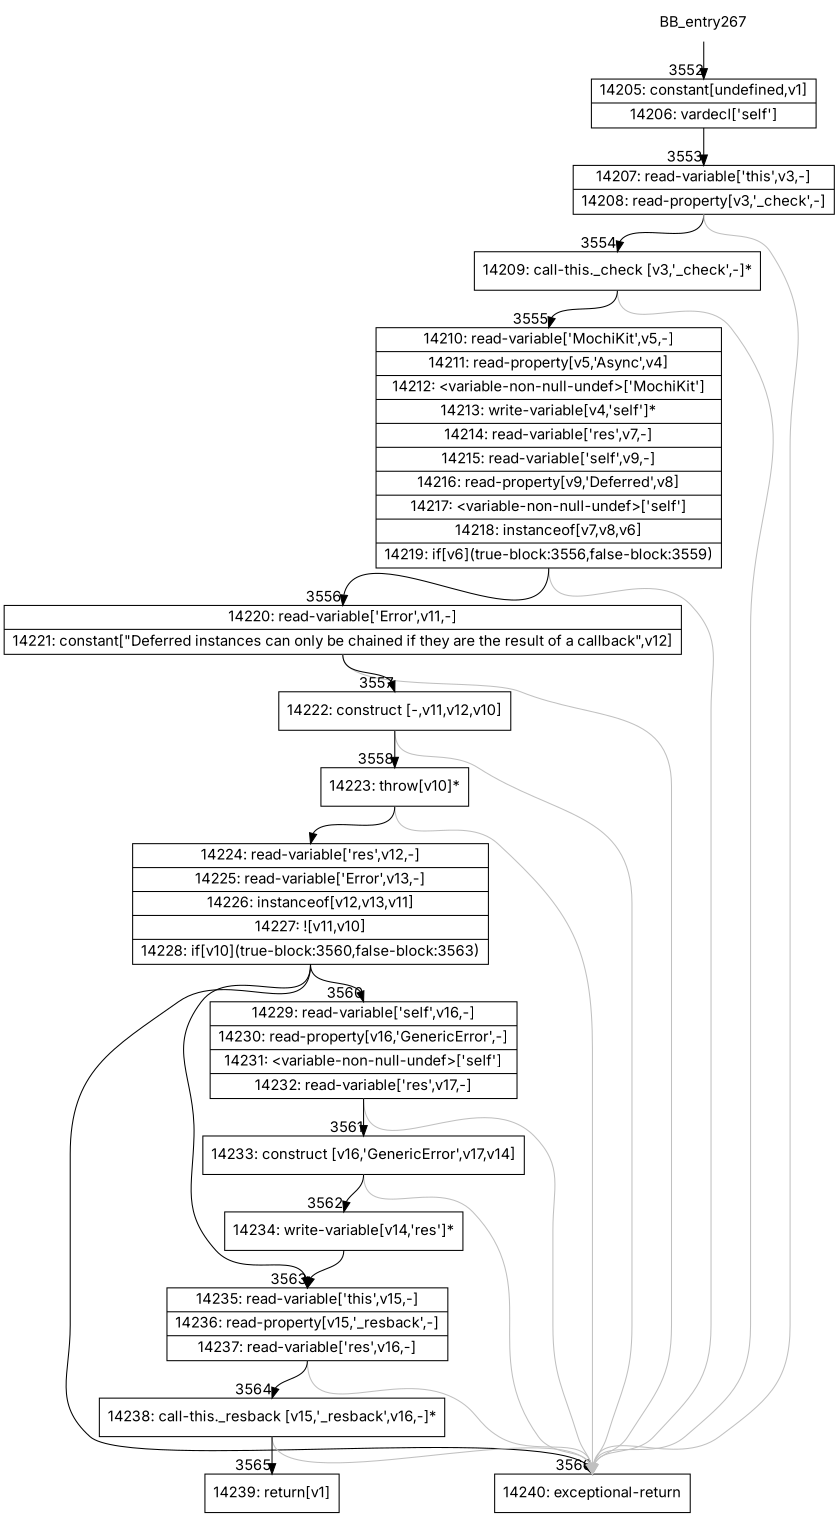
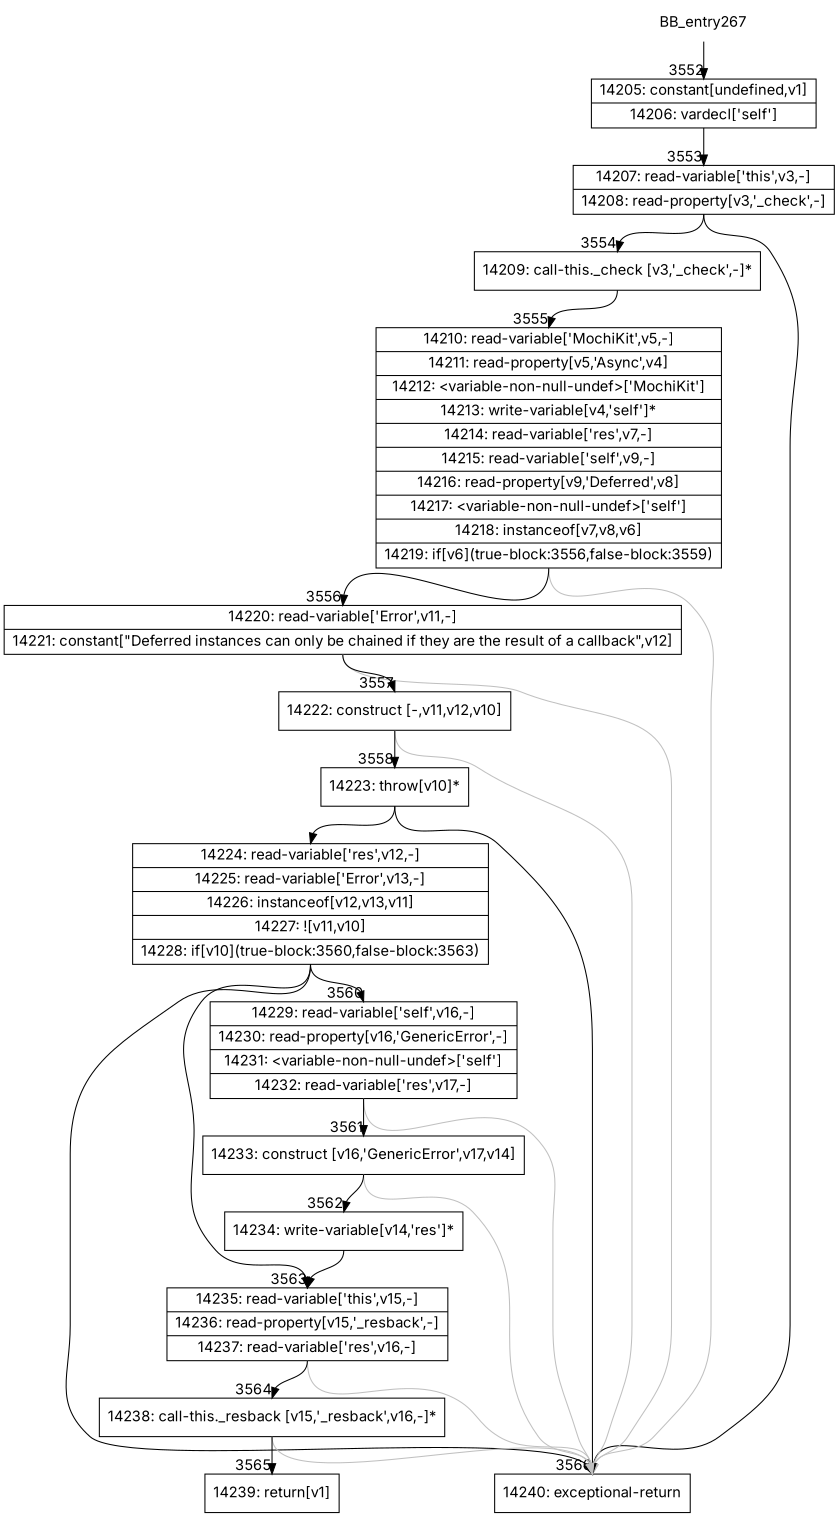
edge "14209: call-this._check [v3,'_check',-]*" -> "14240: exceptional-return": removed
edge "14207: read-variable['this',v3,-]" -> "14240: exceptional-return": color gray -> black
edge "14223: throw[v10]*" -> "14240: exceptional-return": color gray -> black
